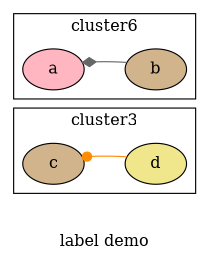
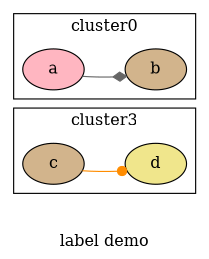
cluster "cluster6": label "cluster6" -> "cluster0"
edge "b" -> "a": reversed
edge "d" -> "c": reversed
